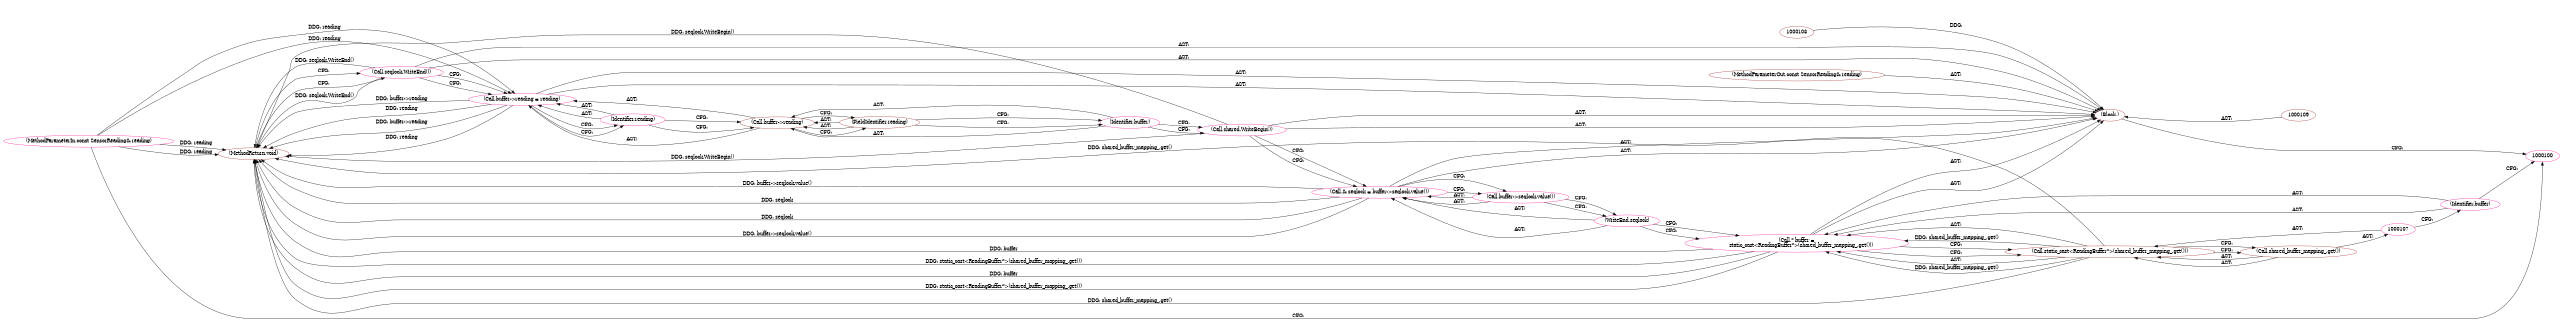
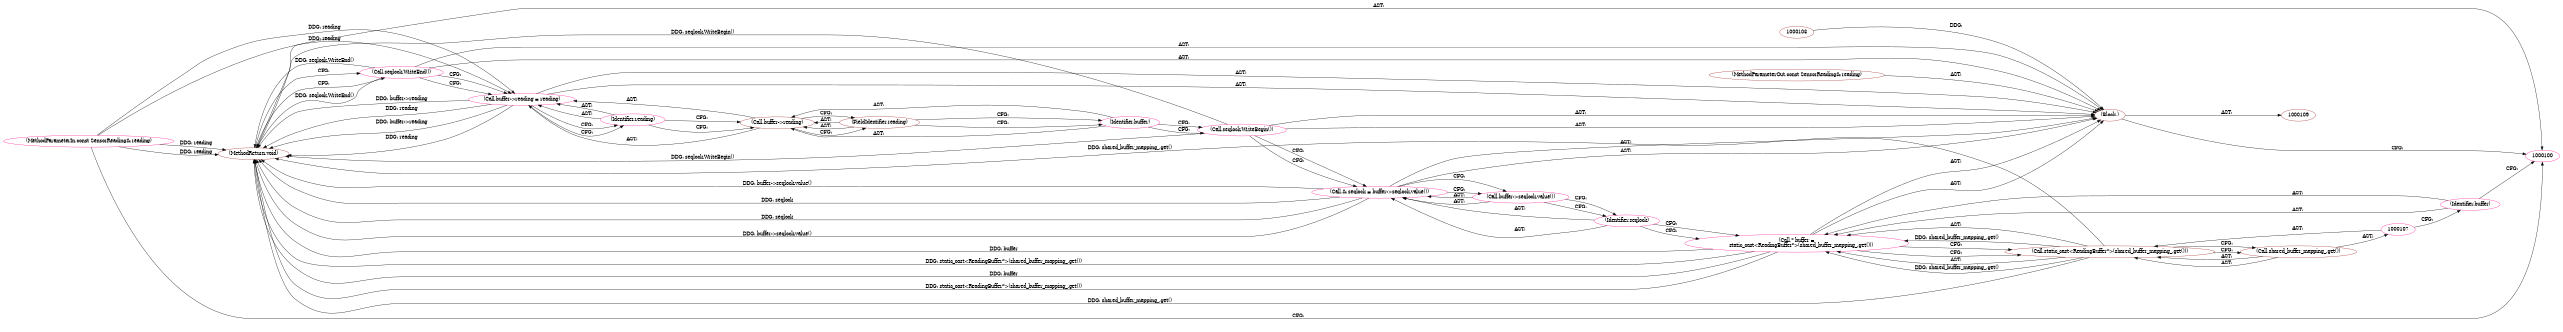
edge "(MethodReturn,void)" -> "1000100": added, label "AST:"
edge "1000109" -> "(Block,)": reversed
node "(Call,shared.WriteBegin())": label "(Call,shared.WriteBegin())" -> "(Call,seqlock.WriteBegin())"
node "(WriteEnd,seqlock)": label "(WriteEnd,seqlock)" -> "(Identifier,seqlock)"
